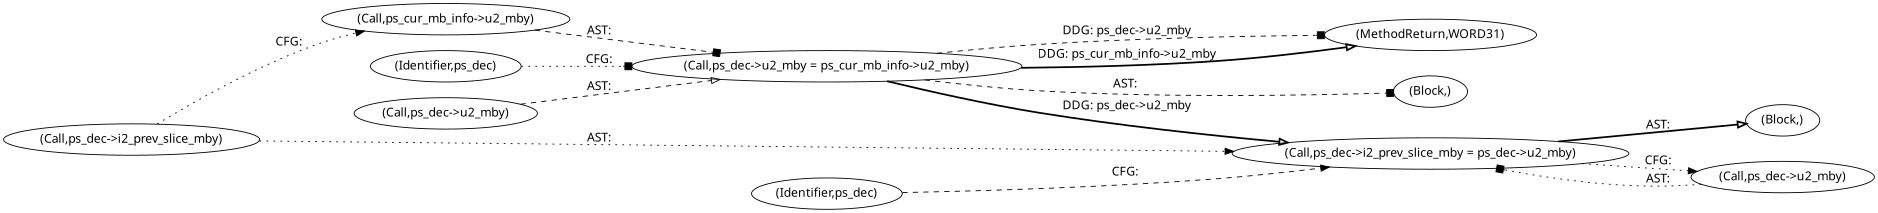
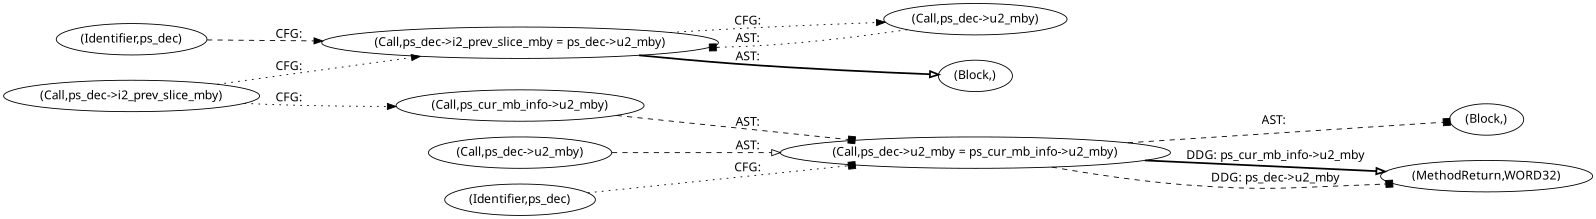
node "(MethodReturn,WORD31)": label "(MethodReturn,WORD31)" -> "(MethodReturn,WORD32)"
edge "(Call,ps_dec->u2_mby = ps_cur_mb_info->u2_mby)" -> "(Call,ps_dec->i2_prev_slice_mby = ps_dec->u2_mby)": removed, label "DDG: ps_dec->u2_mby"
edge "(Call,ps_dec->i2_prev_slice_mby)" -> "(Call,ps_dec->i2_prev_slice_mby = ps_dec->u2_mby)": label "AST: " -> "CFG: "
